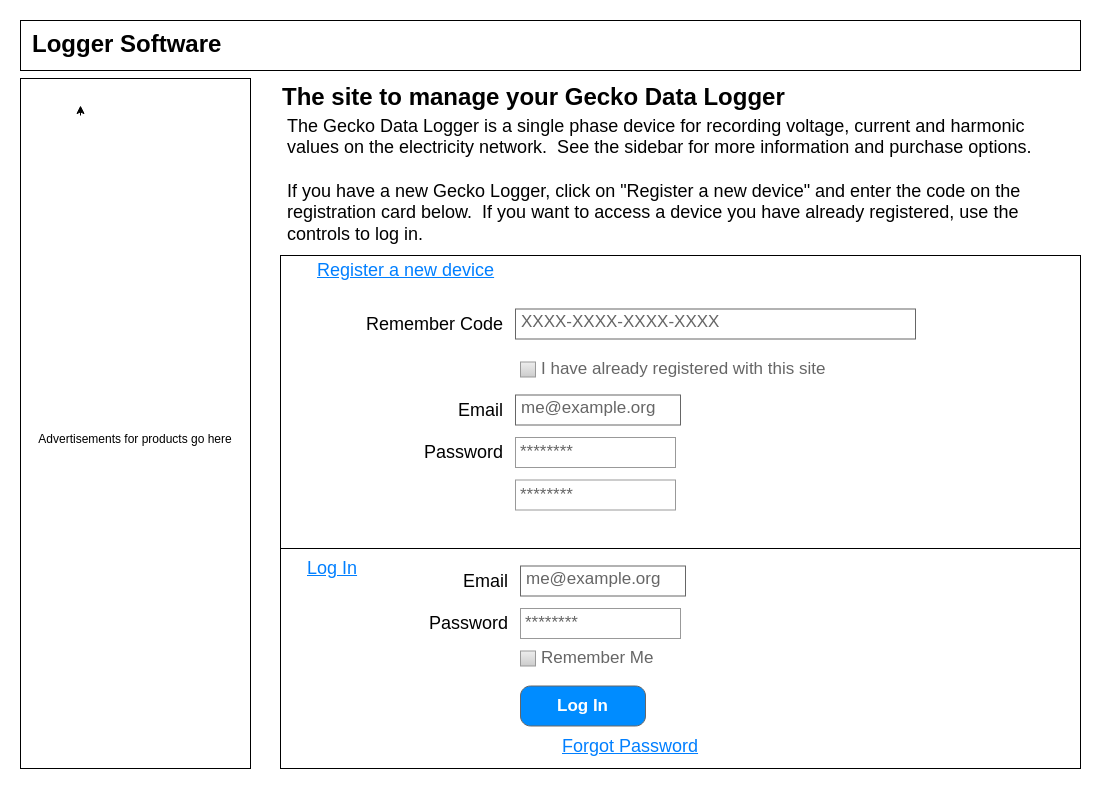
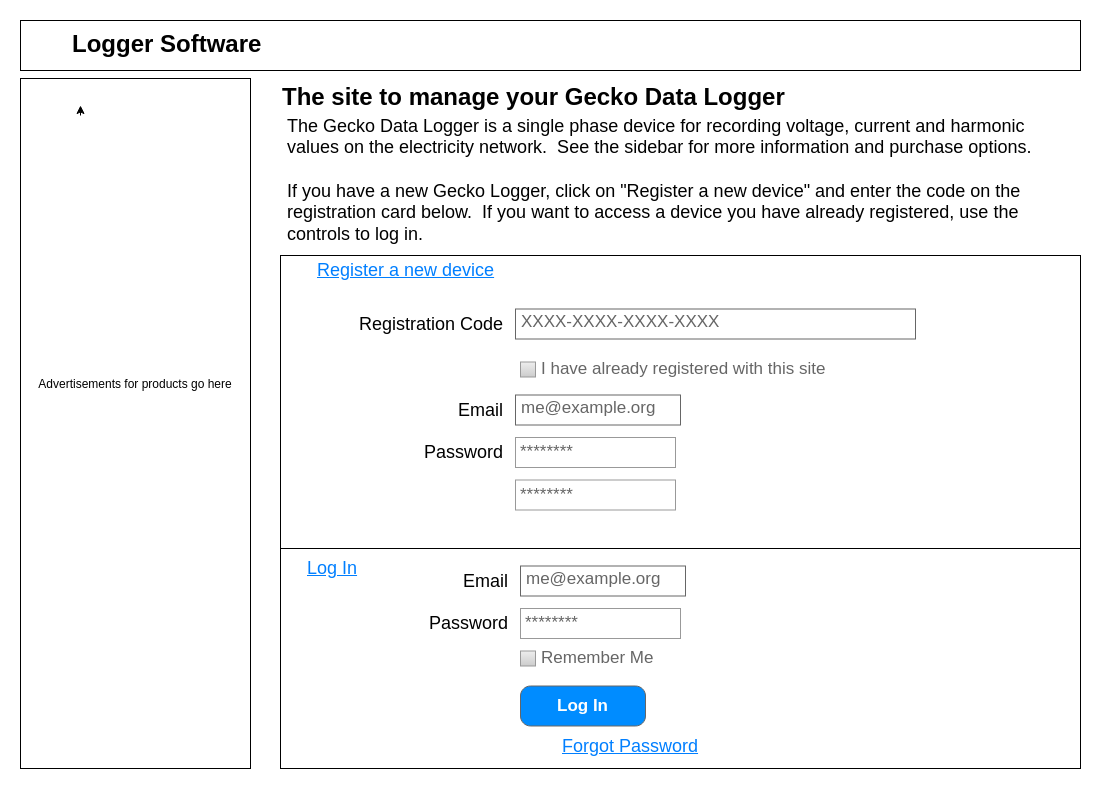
node "Logger Software": moved (246, 45) -> (286, 45)
node "Remember Code": label "Remember Code" -> "Registration Code"
node "Advertisements for products go here": moved (136, 440) -> (136, 385)
